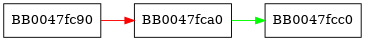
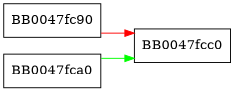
edge "BB0047fc90" -> "BB0047fca0": now "BB0047fc90" -> "BB0047fcc0"
